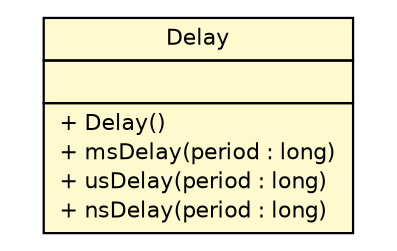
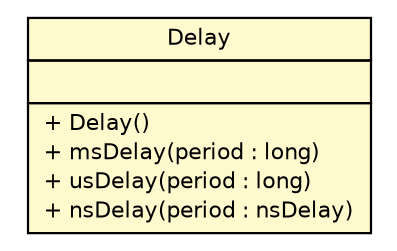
node "Delay": text "+ nsDelay(period : long)" -> "+ nsDelay(period : nsDelay)"
